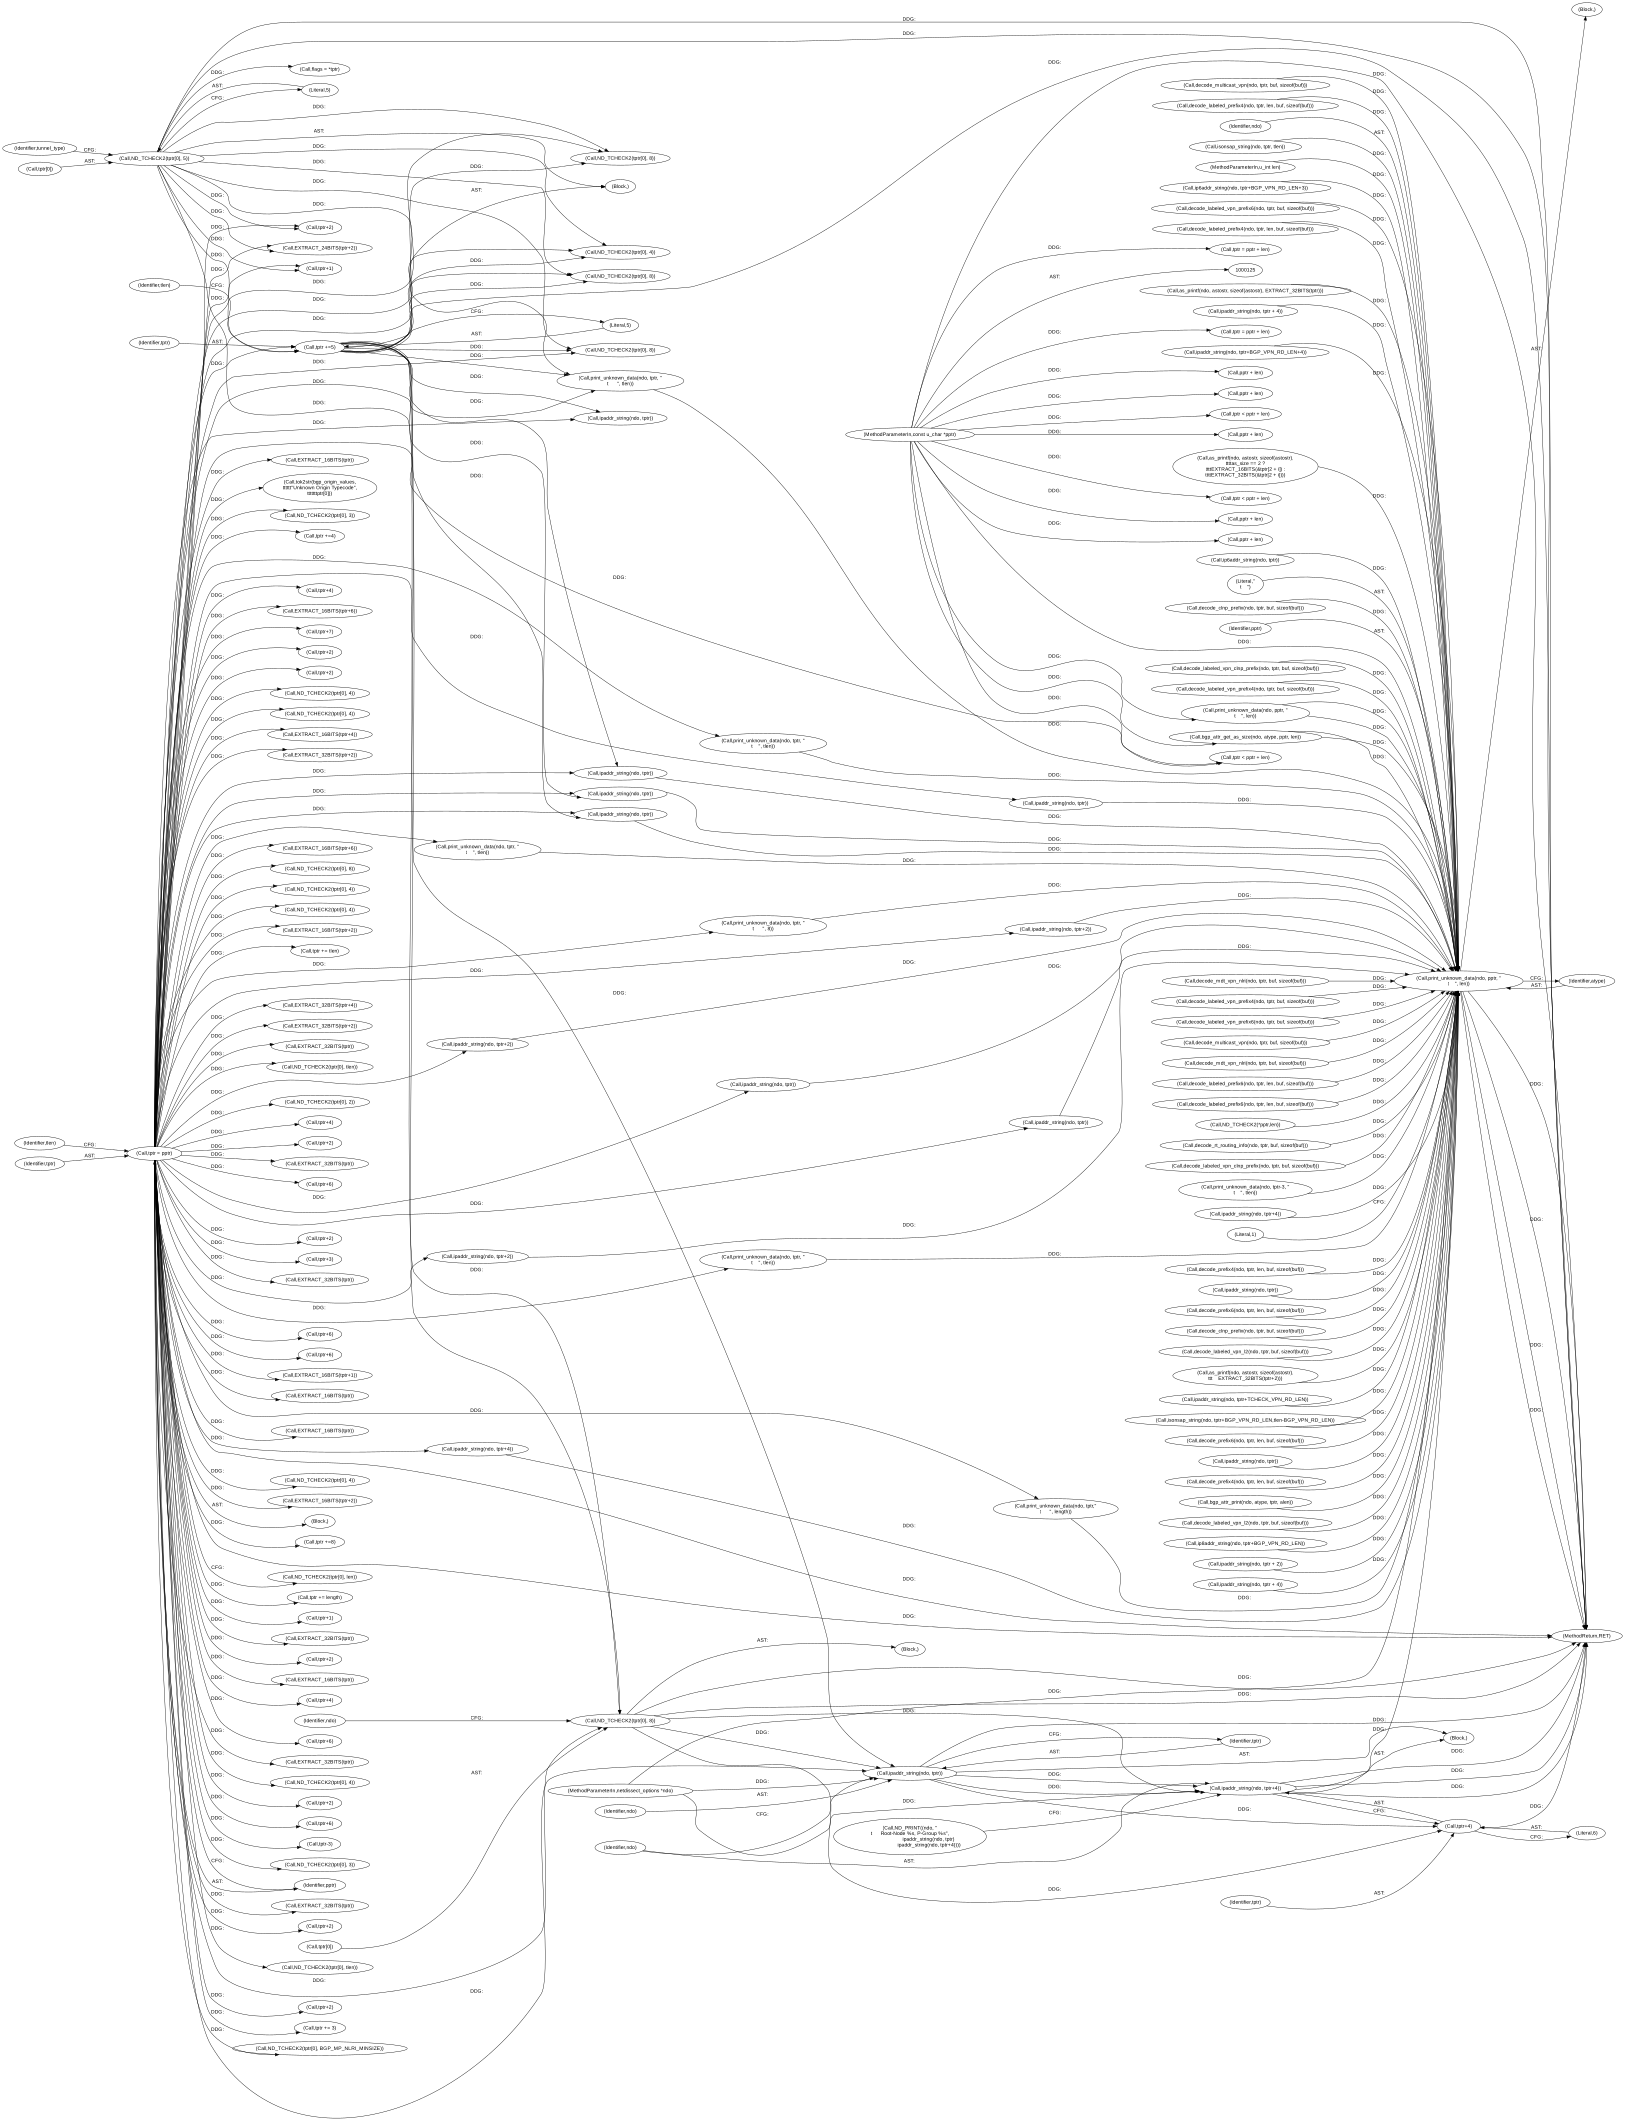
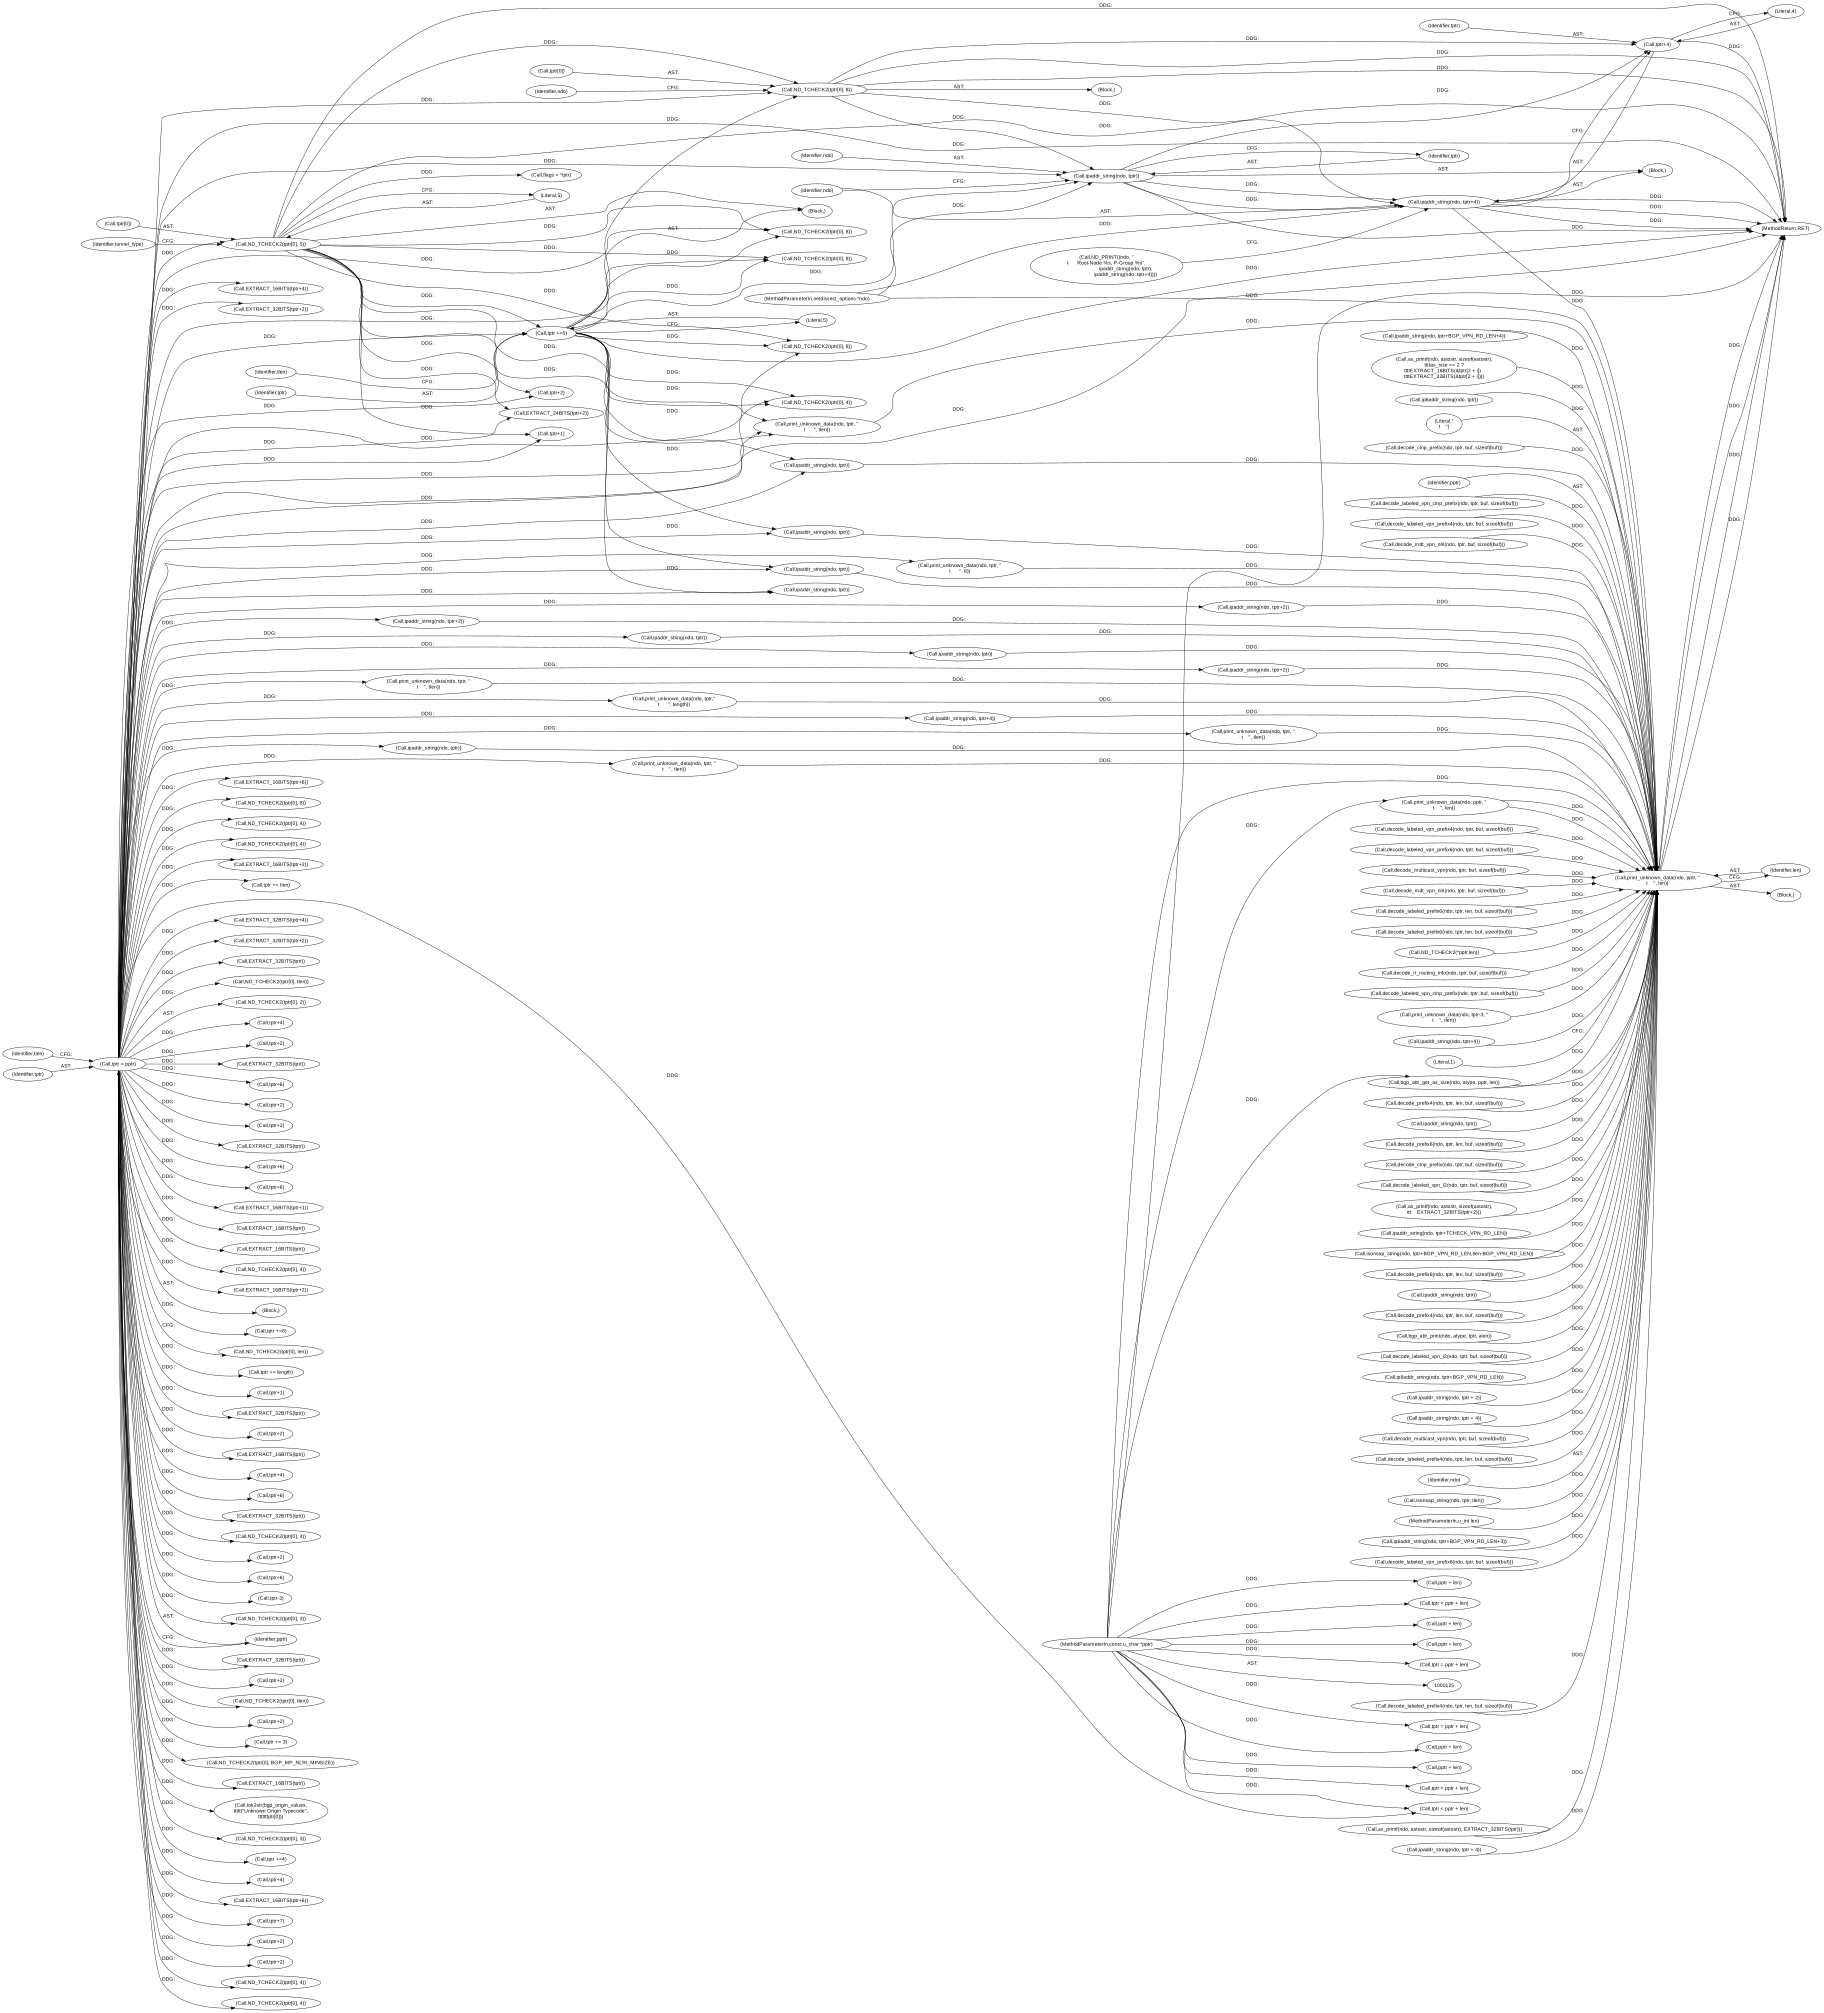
edge "(Call,tptr = pptr)" -> "(Call,ND_TCHECK2(tptr[0], 5))": added, label "DDG:"
node "(Identifier,atype)": label "(Identifier,atype)" -> "(Identifier,len)"
edge "(Call,tptr = pptr)" -> "(Call,ND_TCHECK2(tptr[0], 2))": label "DDG: " -> "AST: "
node "(Literal,6)": label "(Literal,6)" -> "(Literal,4)"
